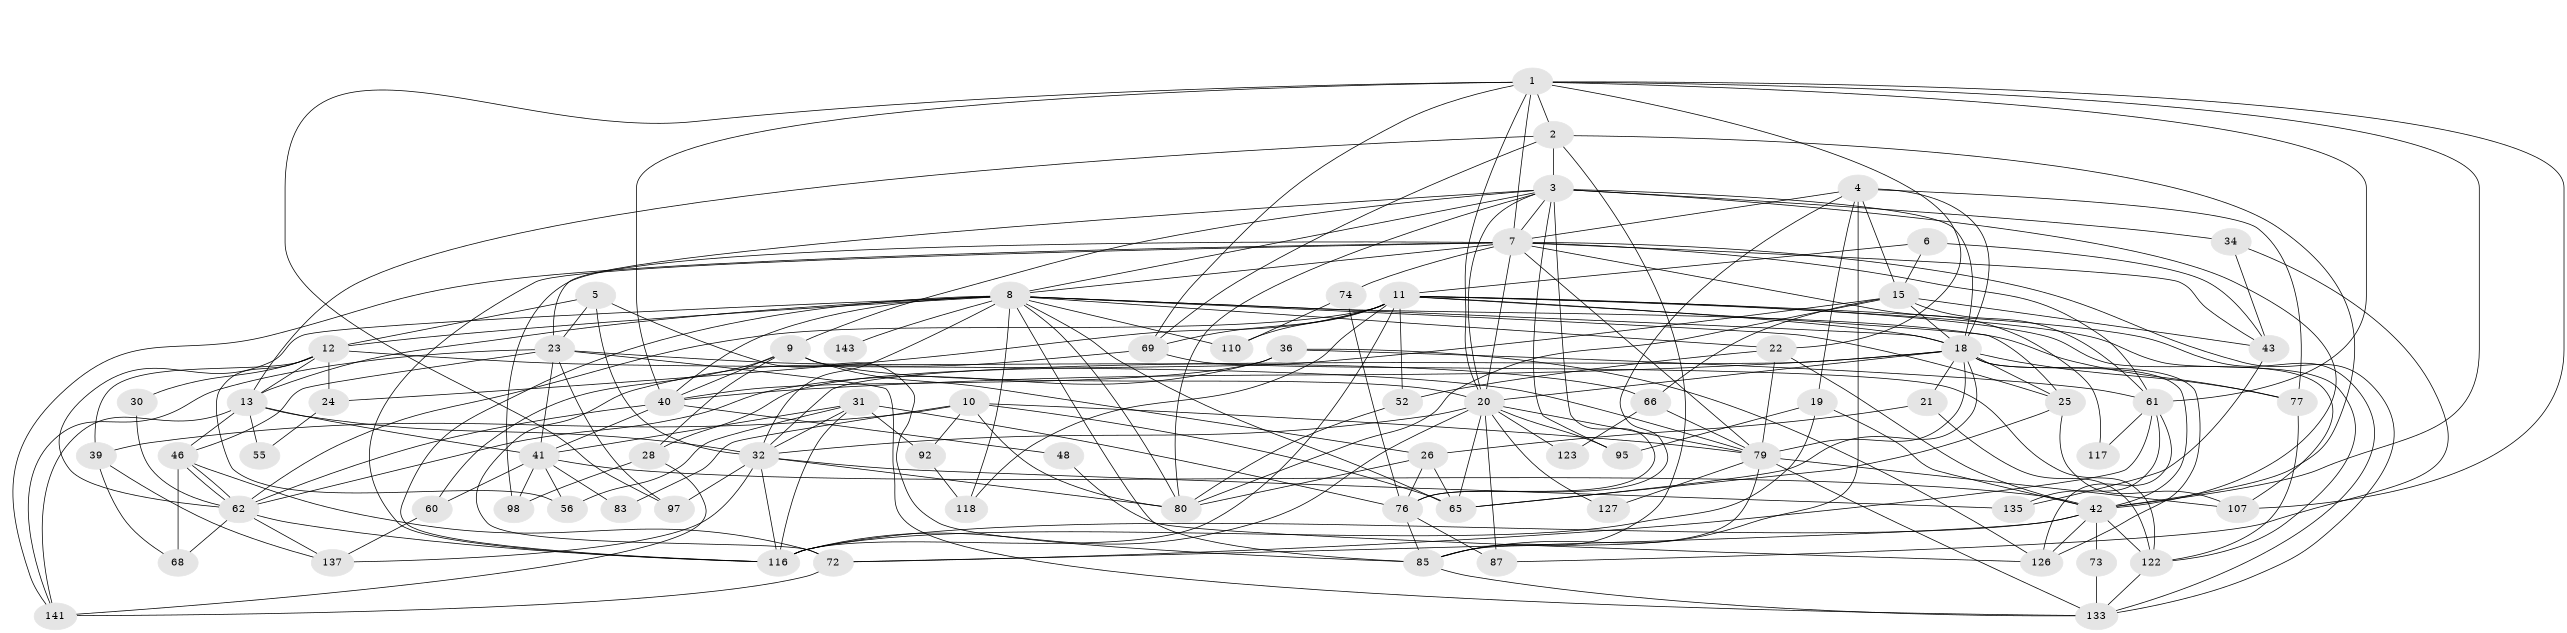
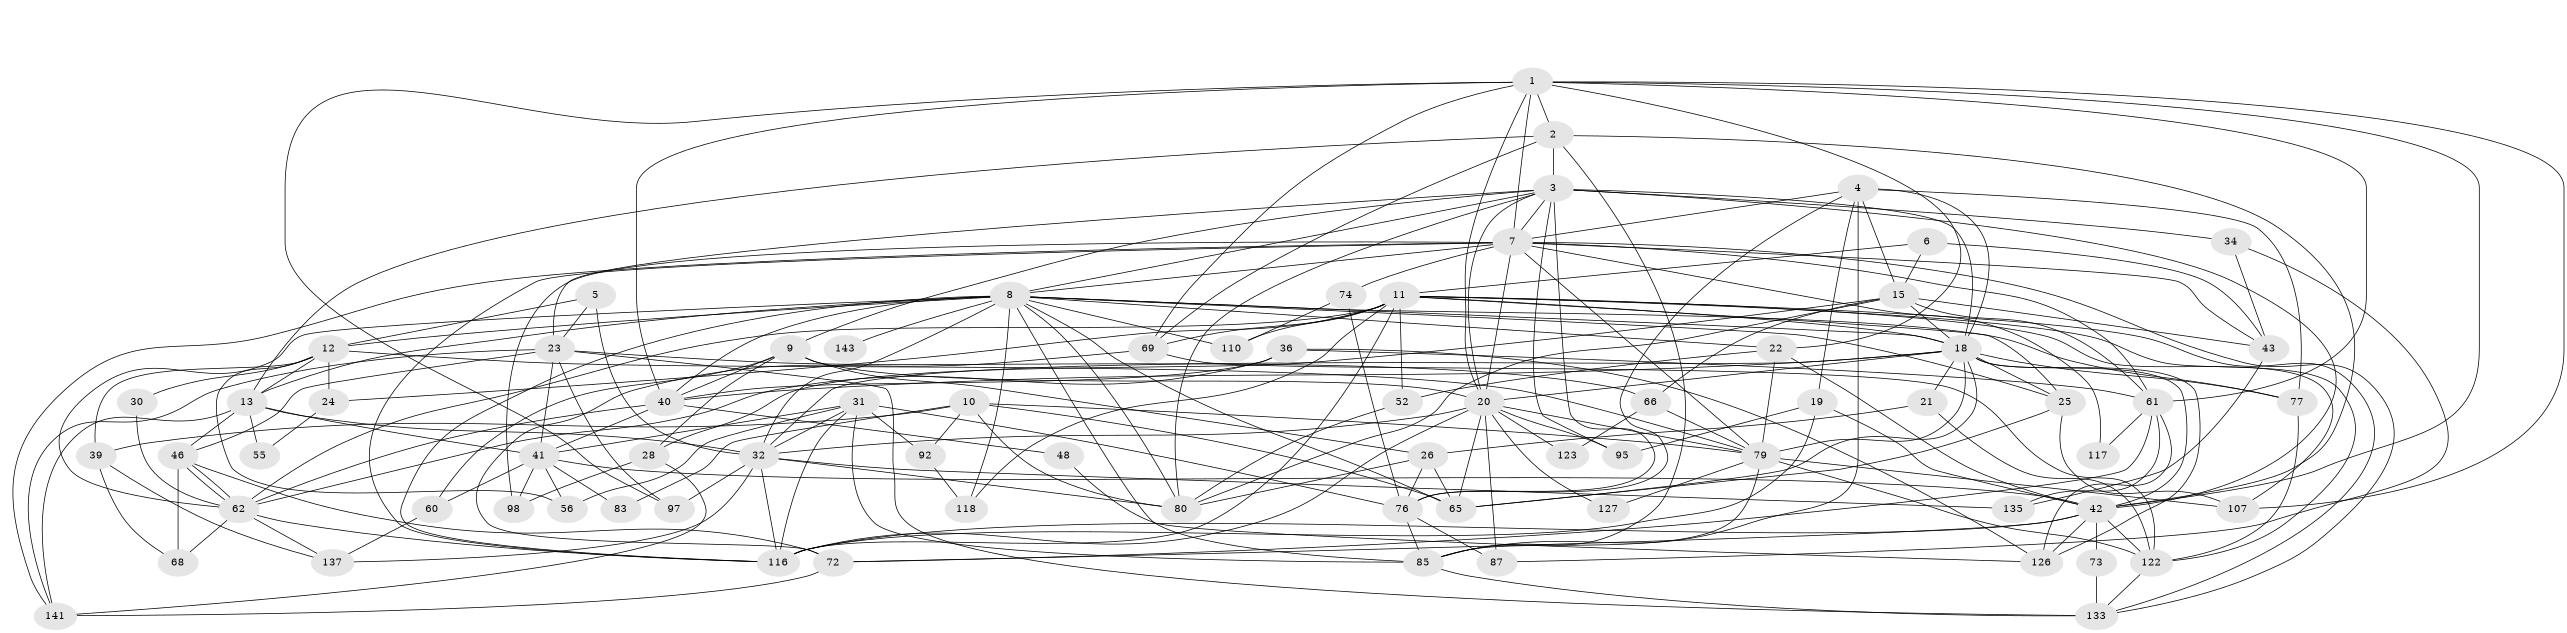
edge "5" -- "85": now "31" -- "85"
edge "79" -- "133": now "79" -- "122"
